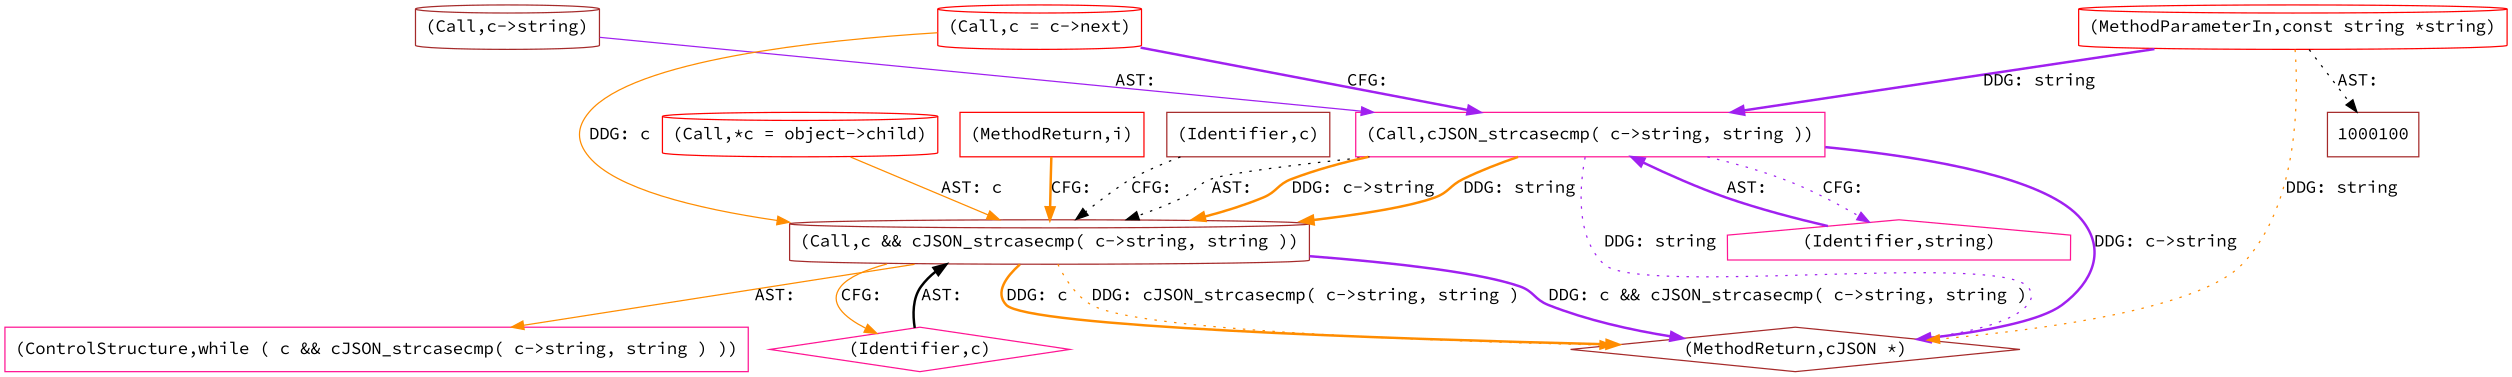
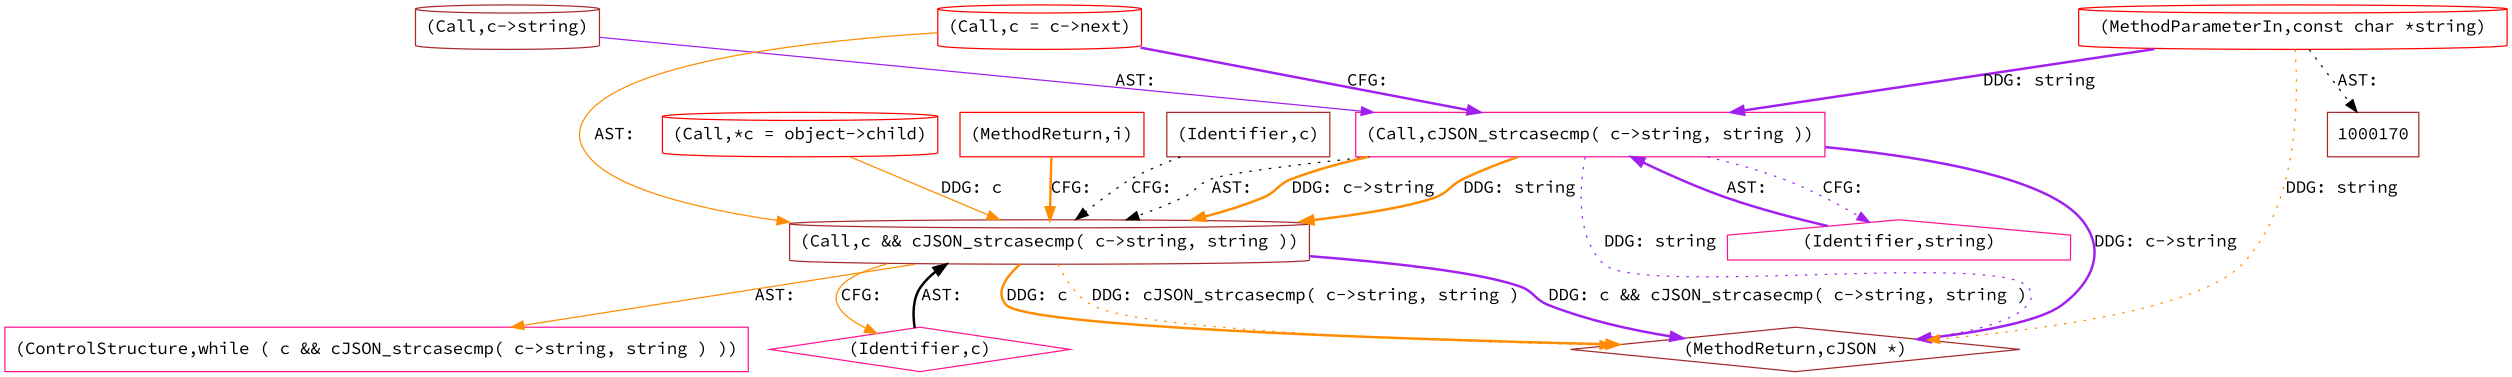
node "(MethodParameterIn,const string *string)": label "(MethodParameterIn,const string *string)" -> "(MethodParameterIn,const char *string)"
edge "(Call,c = c->next)" -> "(Call,c && cJSON_strcasecmp( c->string, string ))": label "DDG: c" -> "AST: "
node "1000100": label "1000100" -> "1000170"
edge "(Call,*c = object->child)" -> "(Call,c && cJSON_strcasecmp( c->string, string ))": label "AST: c" -> "DDG: c"
